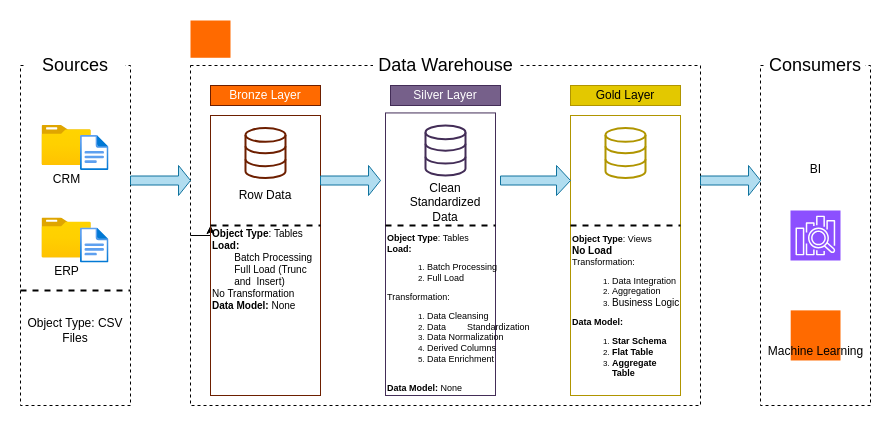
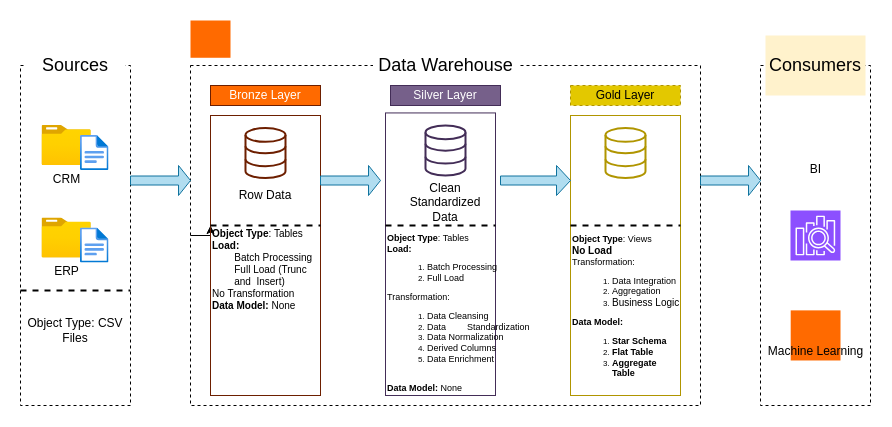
node "Consumers": fillcolor #ffffff -> #fff2cc
node "Gold Layer": style solid -> dashed
